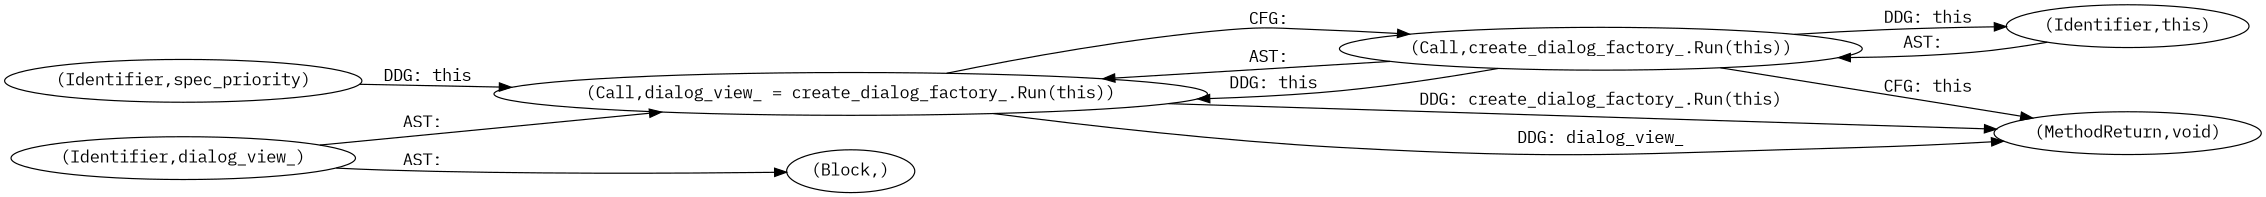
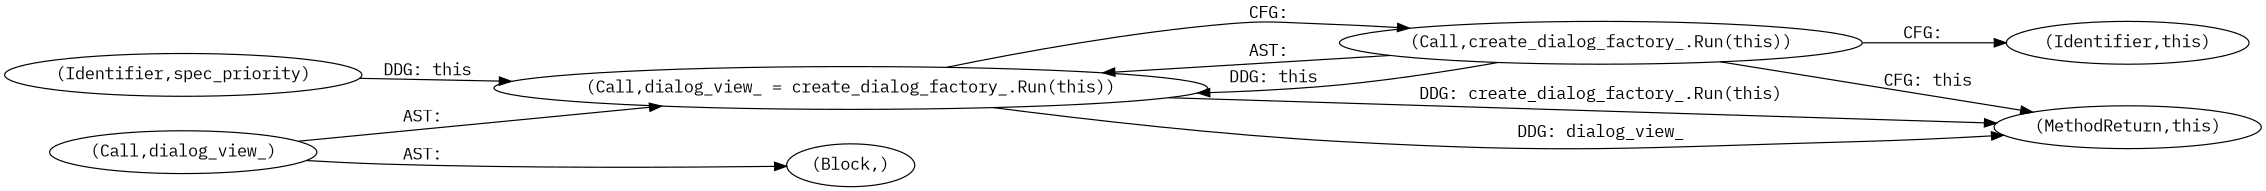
edge "(Call,create_dialog_factory_.Run(this))" -> "(Identifier,this)": label "DDG: this" -> "CFG: "
edge "(Identifier,this)" -> "(Call,create_dialog_factory_.Run(this))": removed, label "AST:"
node "(MethodReturn,void)": label "(MethodReturn,void)" -> "(MethodReturn,this)"
node "(Identifier,dialog_view_)": label "(Identifier,dialog_view_)" -> "(Call,dialog_view_)"
